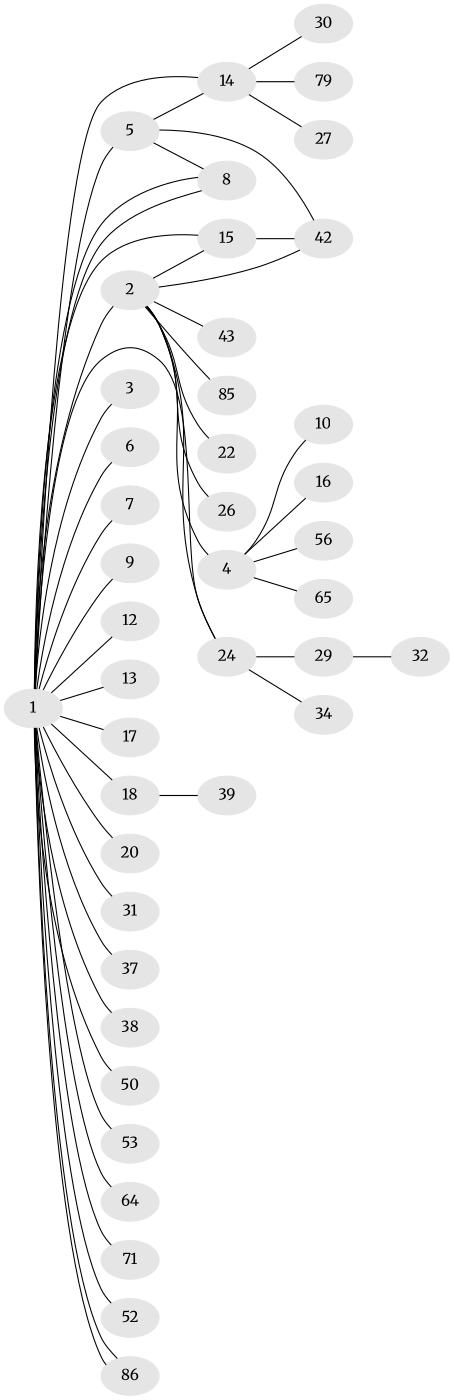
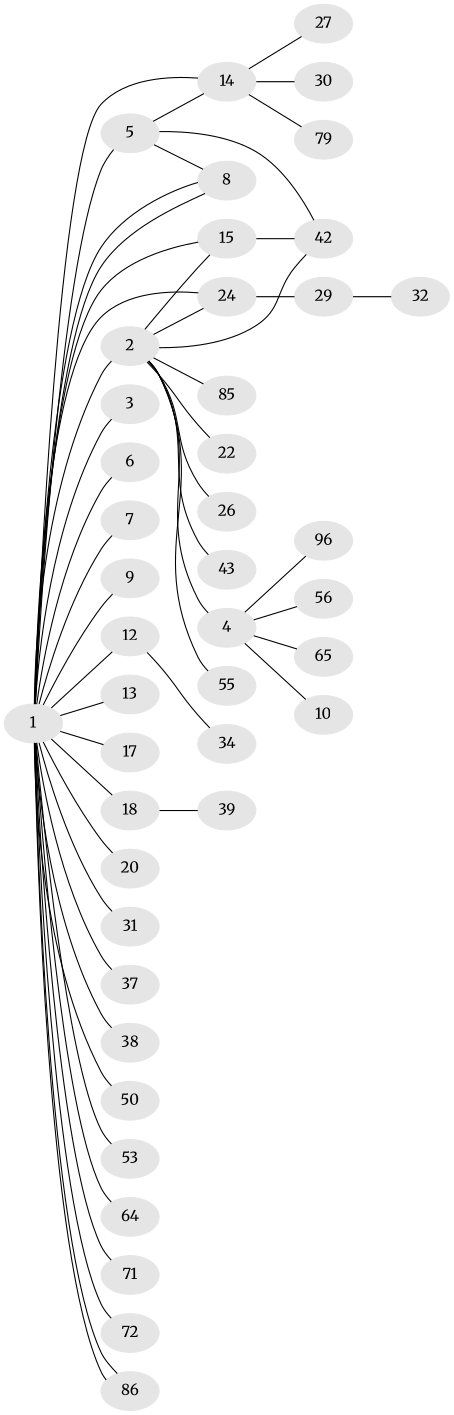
node "16": label "16" -> "96"
node "55": added
edge "24" -- "34": now "12" -- "34"
node "52": label "52" -> "72"
